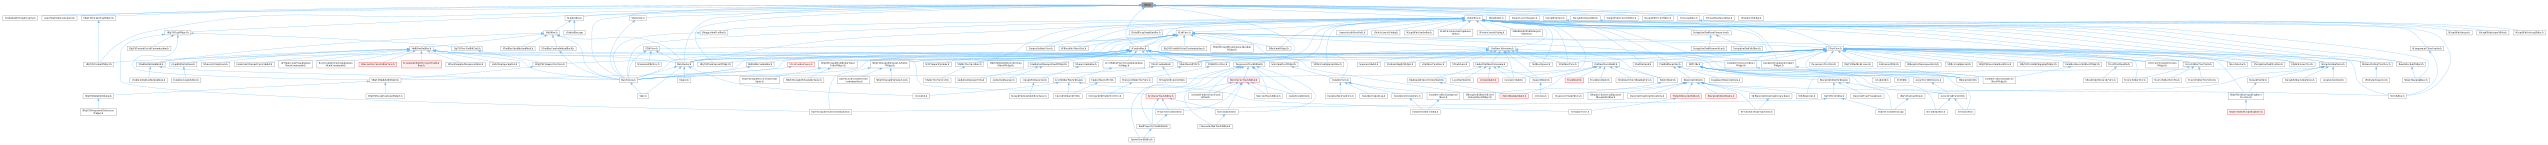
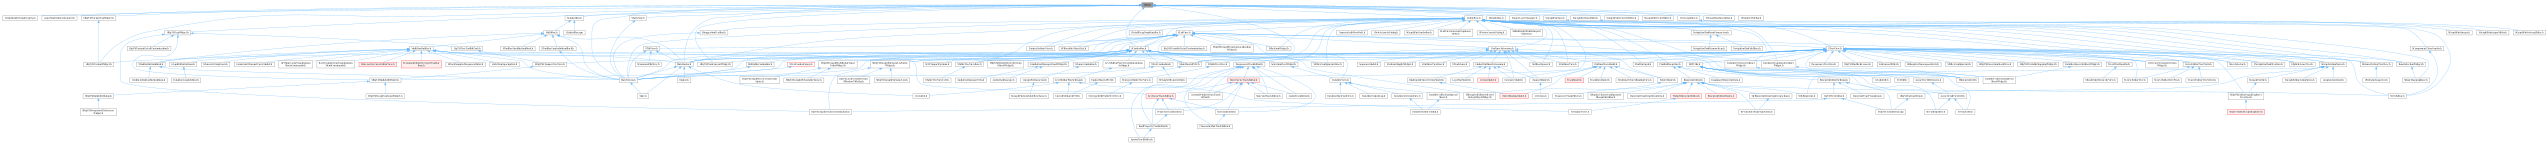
node "RigVMLocalVariableDetail Customization.h": label "RigVMLocalVariableDetail Customization.h" -> "RigVMLocalVariableDetail SWindowTitleBar.h"
